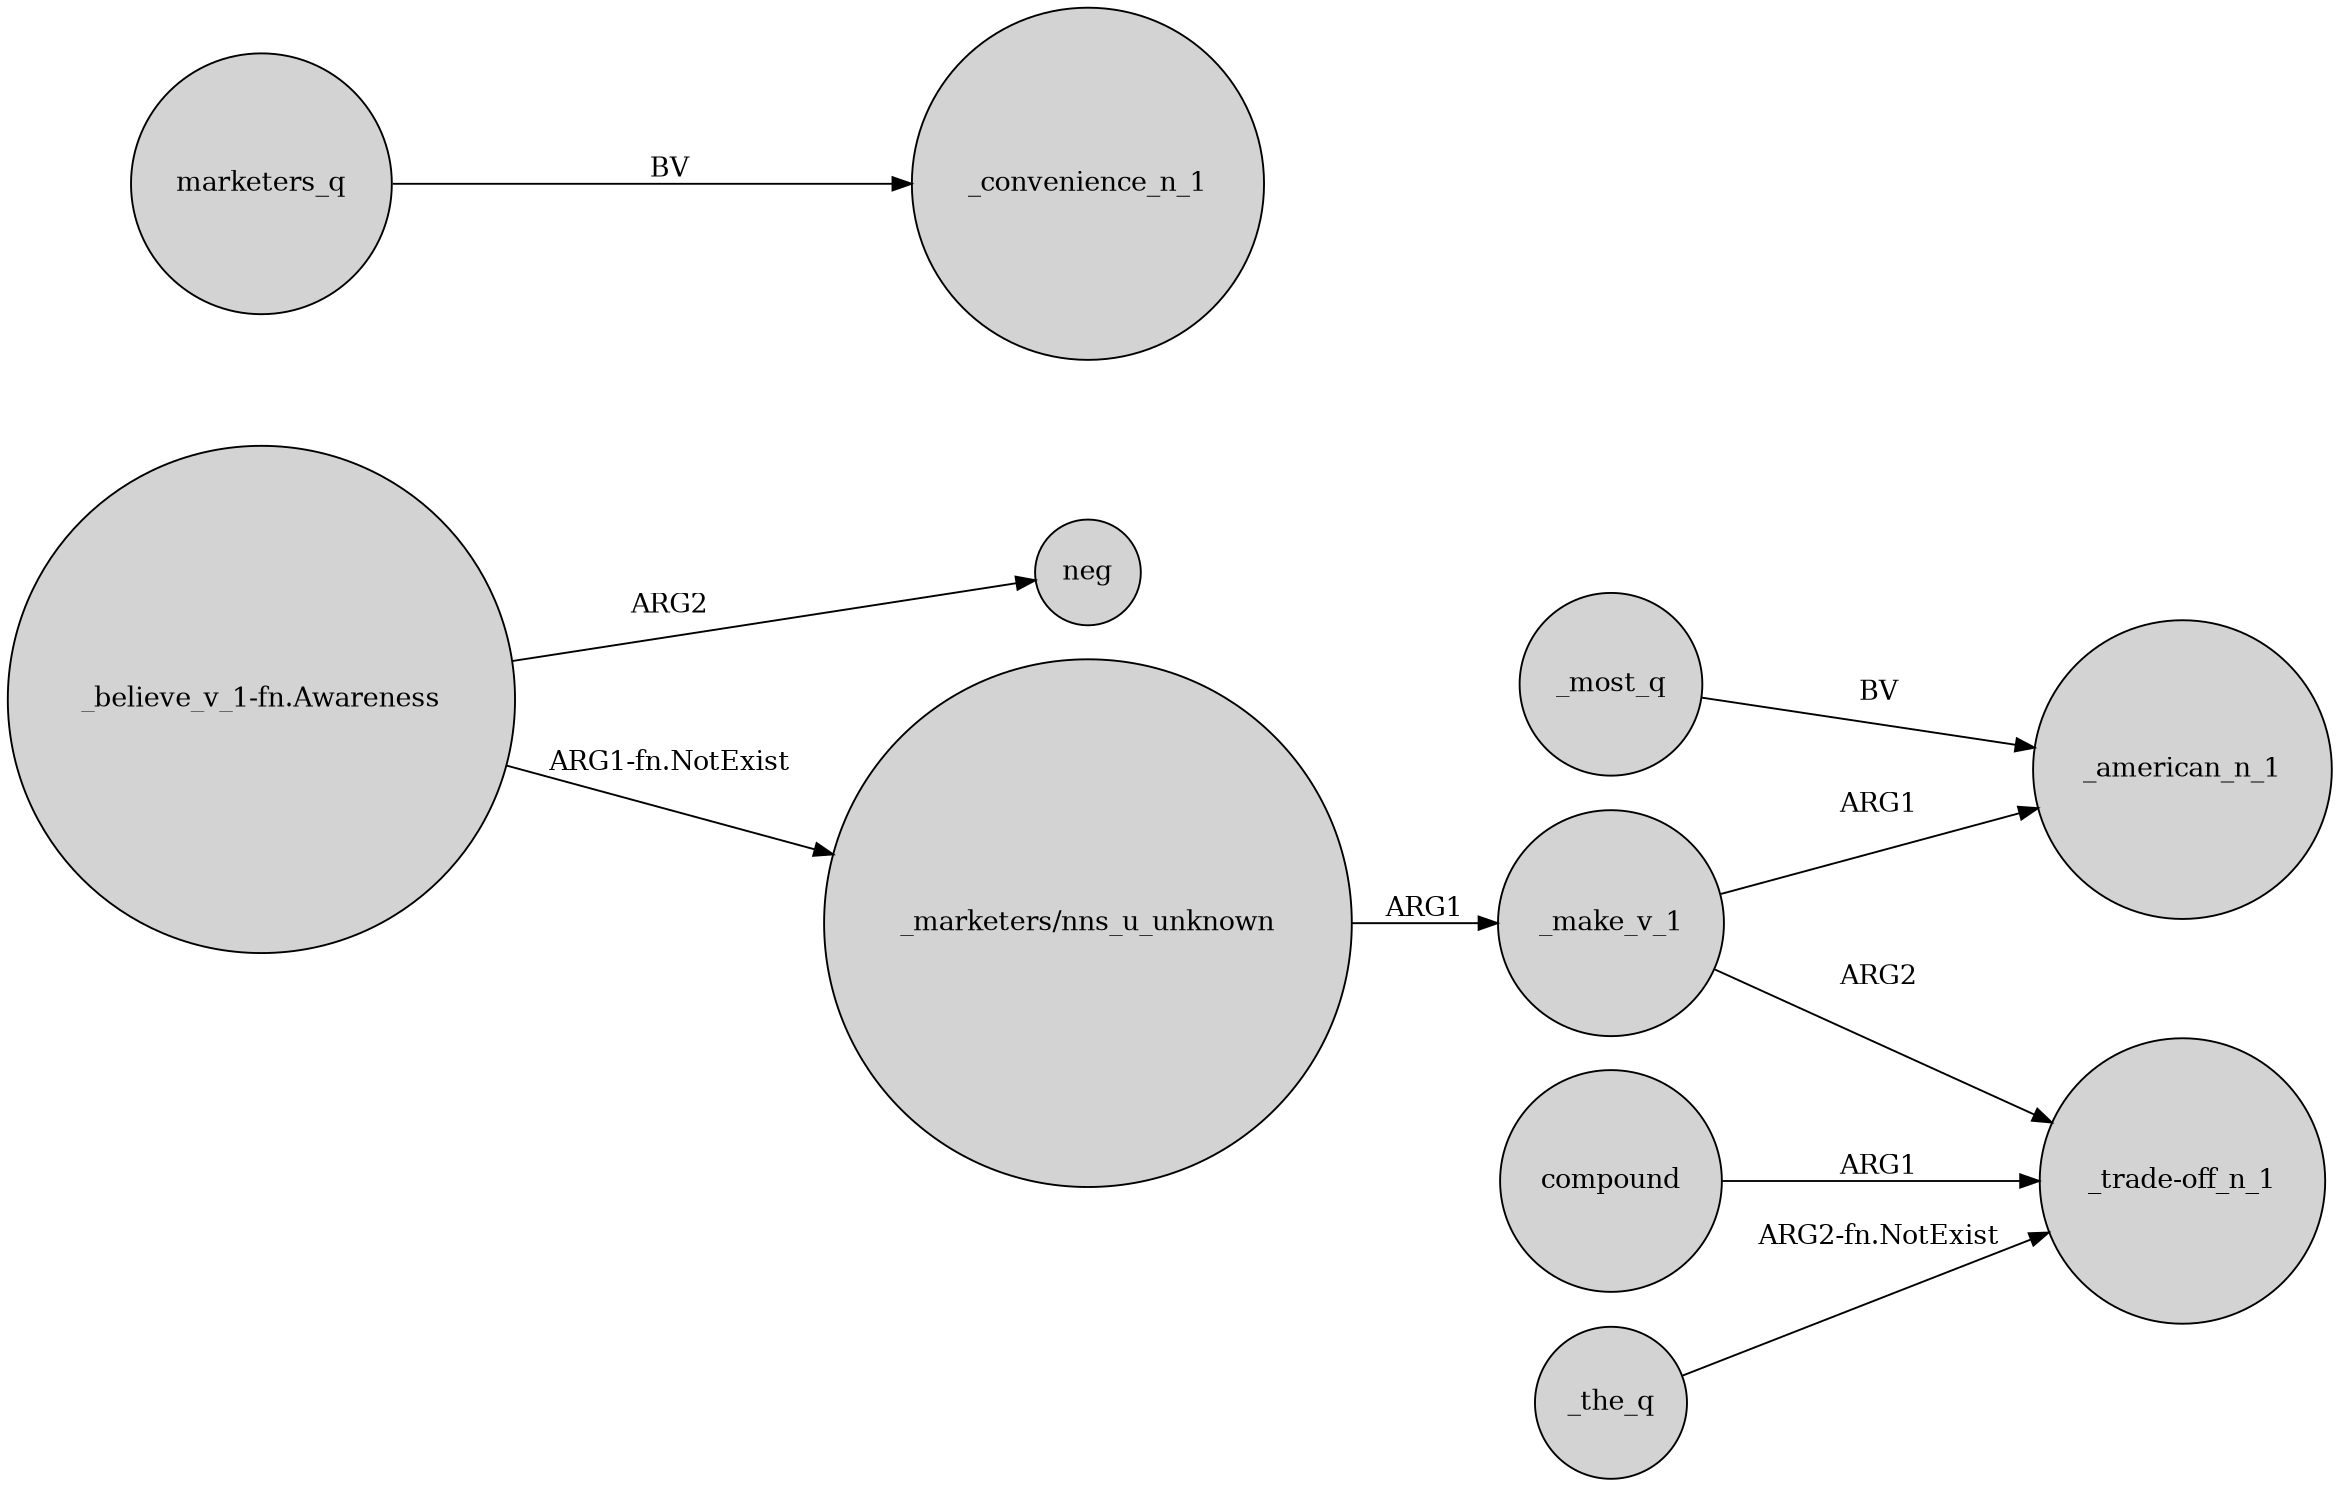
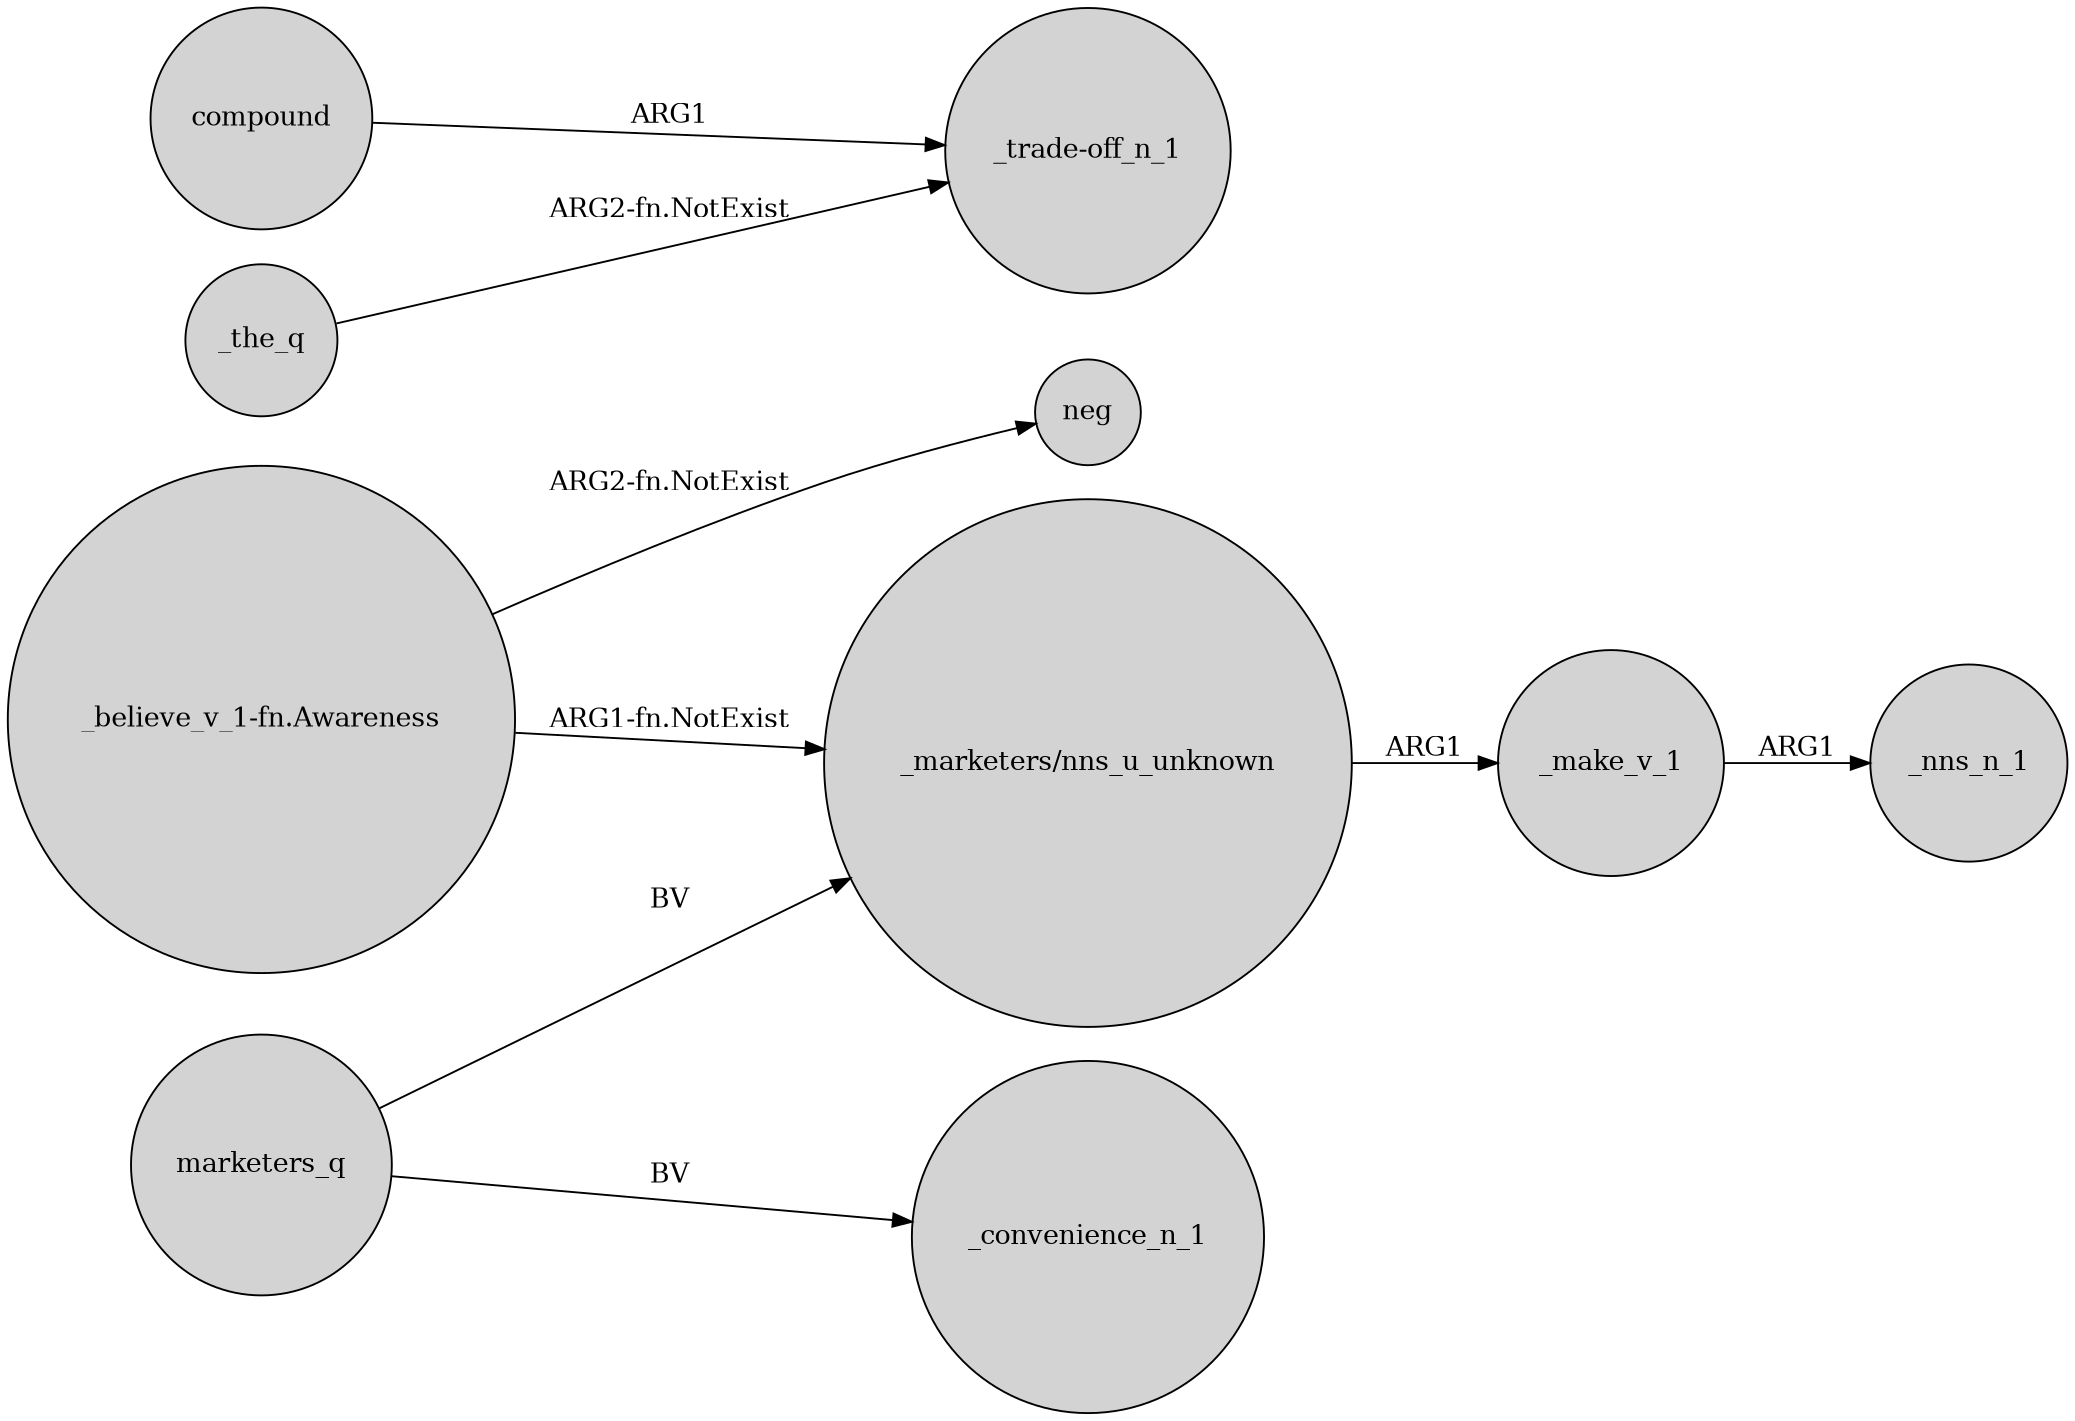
edge "_believe_v_1-fn.Awareness" -> "neg": label "ARG2" -> "ARG2-fn.NotExist"
node "_most_q": removed
node "_american_n_1": label "_american_n_1" -> "_nns_n_1"
edge "marketers_q" -> "_marketers/nns_u_unknown": added, label "BV"
edge "_make_v_1" -> "_trade-off_n_1": removed, label "ARG2"
